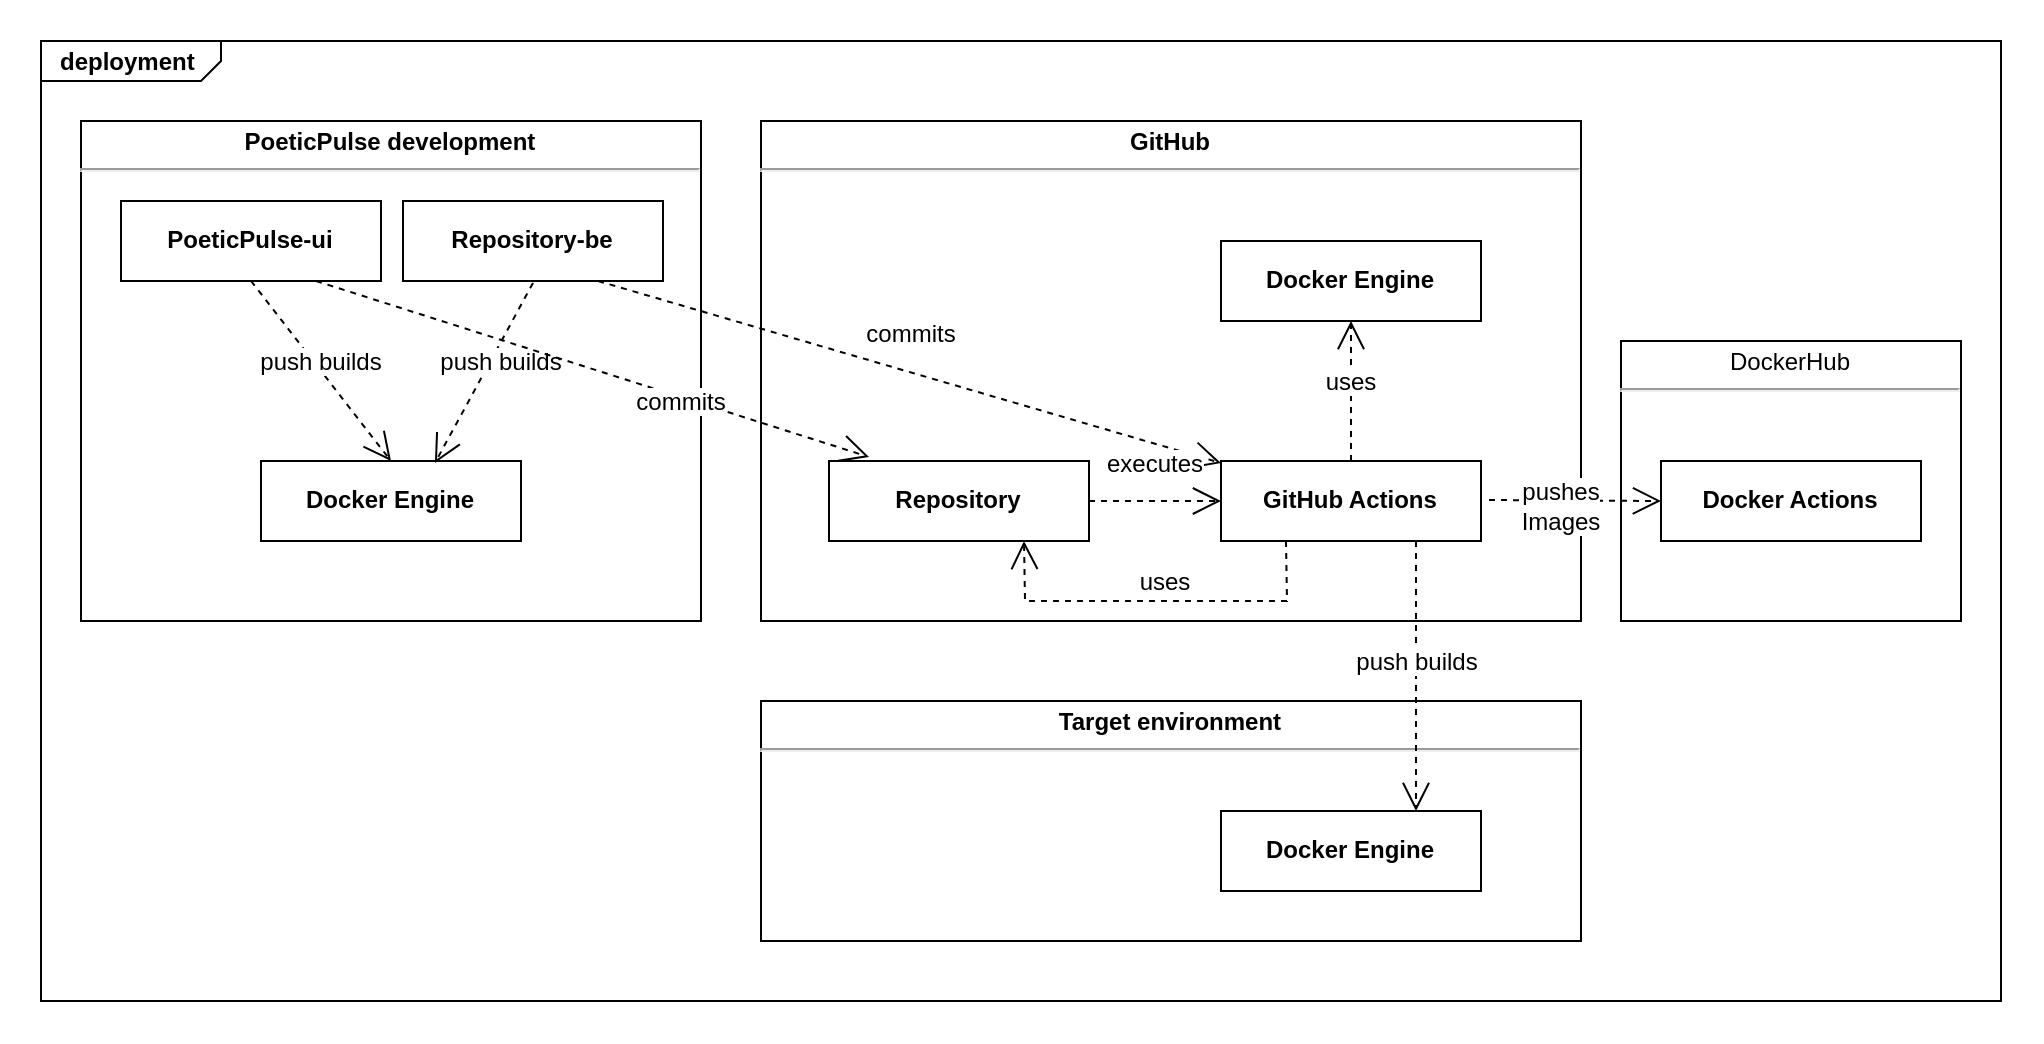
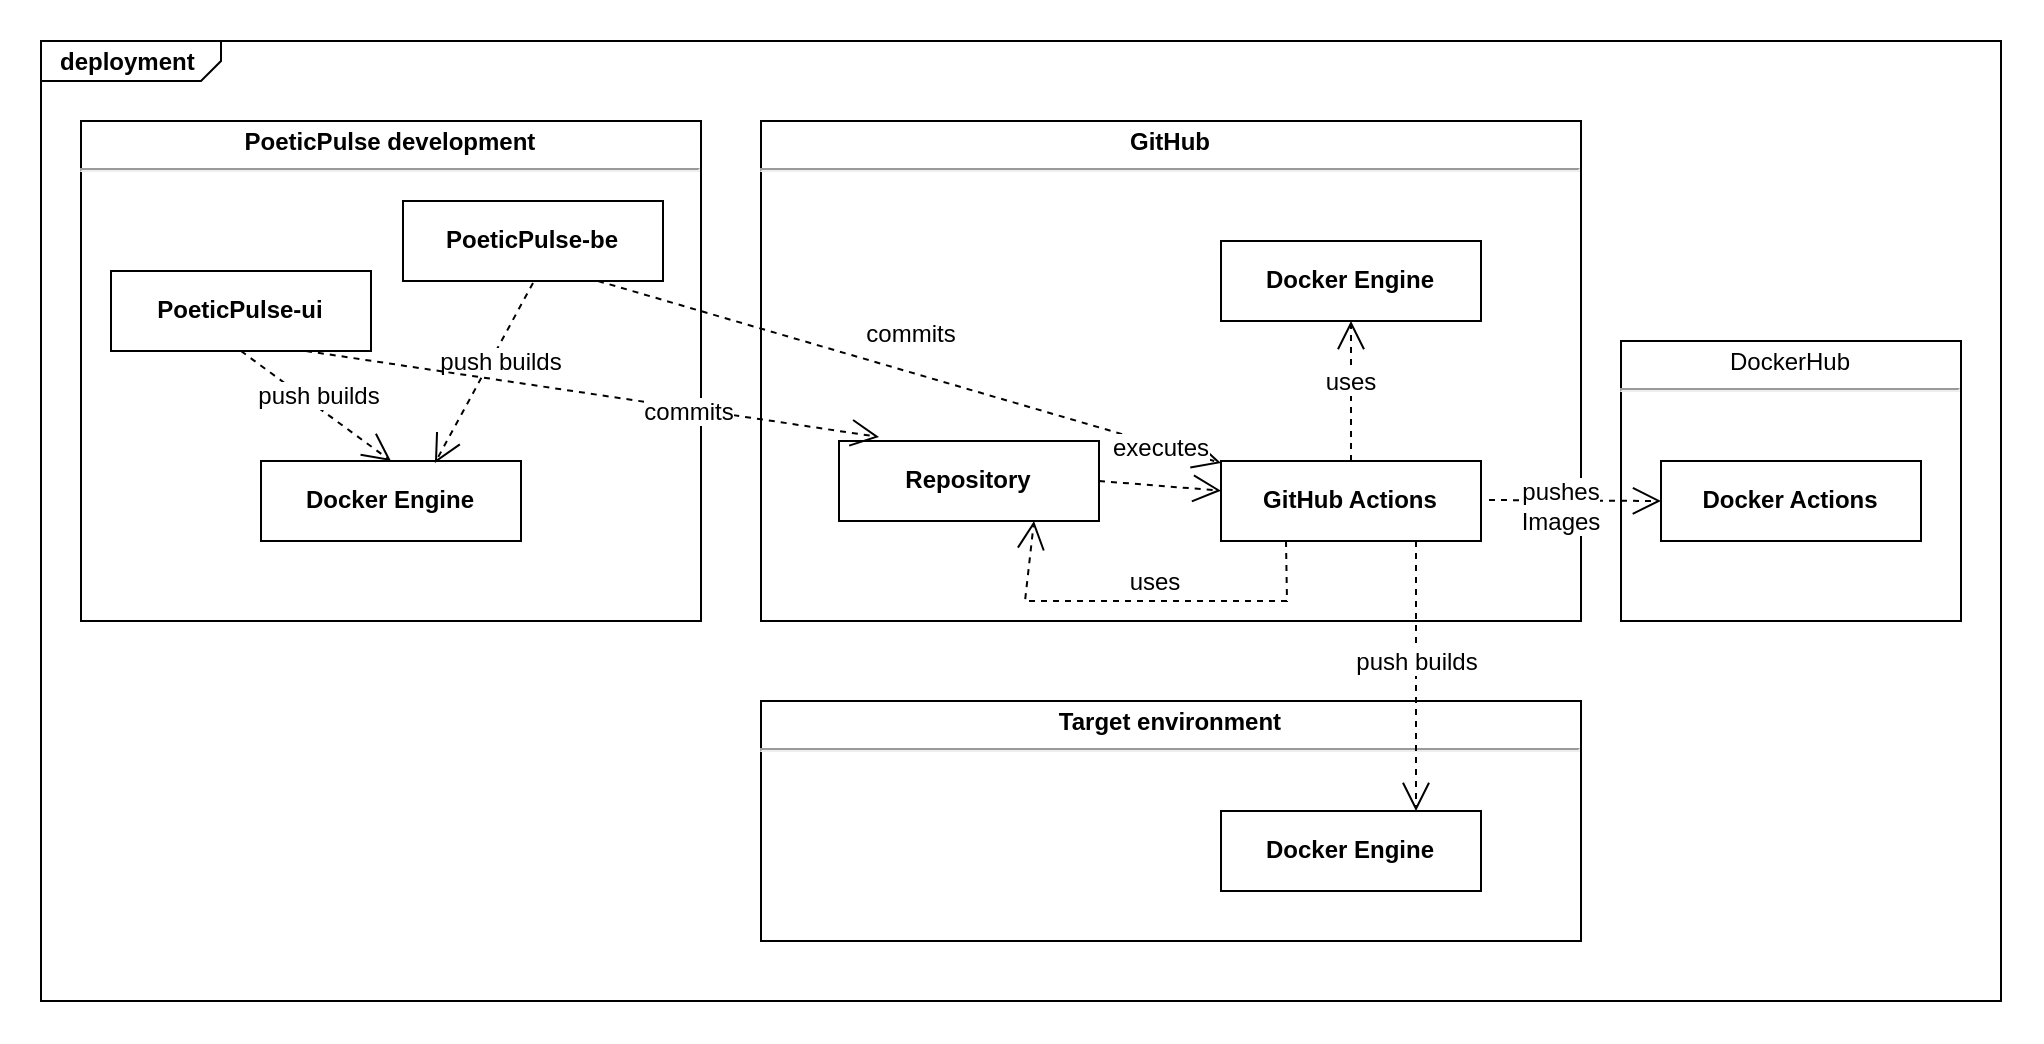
node "Repository-be": label "Repository-be" -> "PoeticPulse-be"
node "PoeticPulse-ui": moved (251, 241) -> (241, 311)
node "Repository": moved (959, 501) -> (969, 481)
